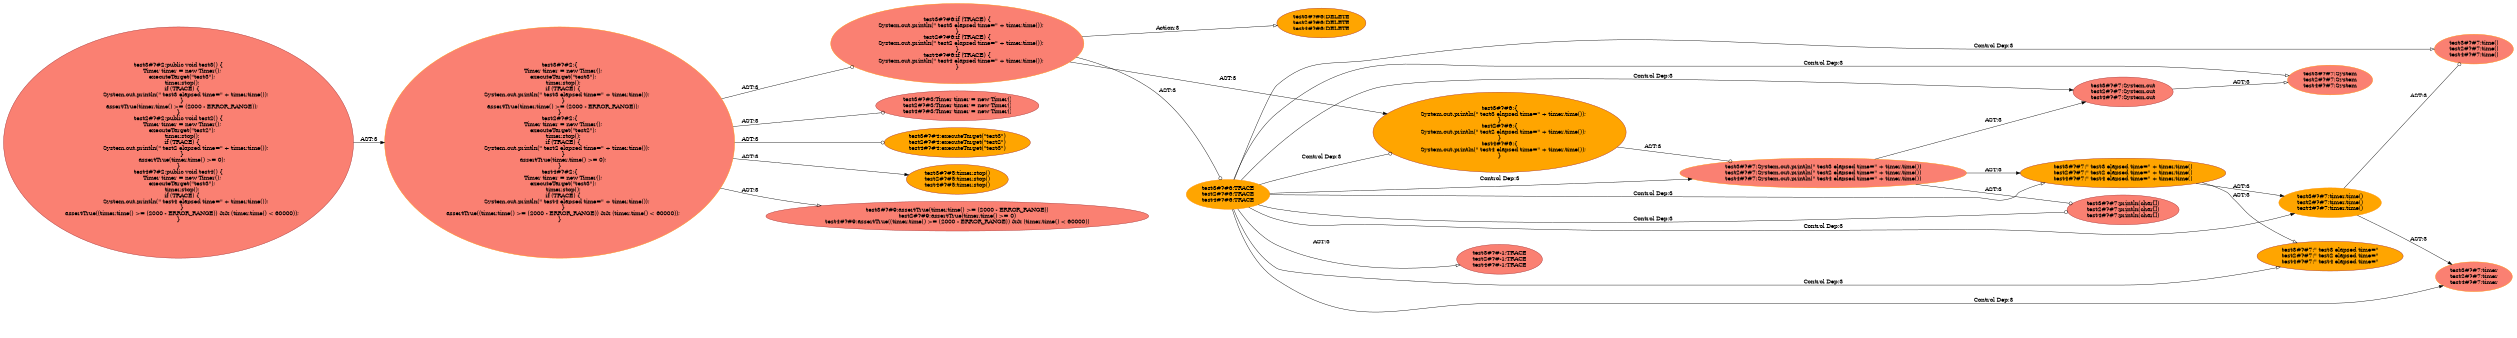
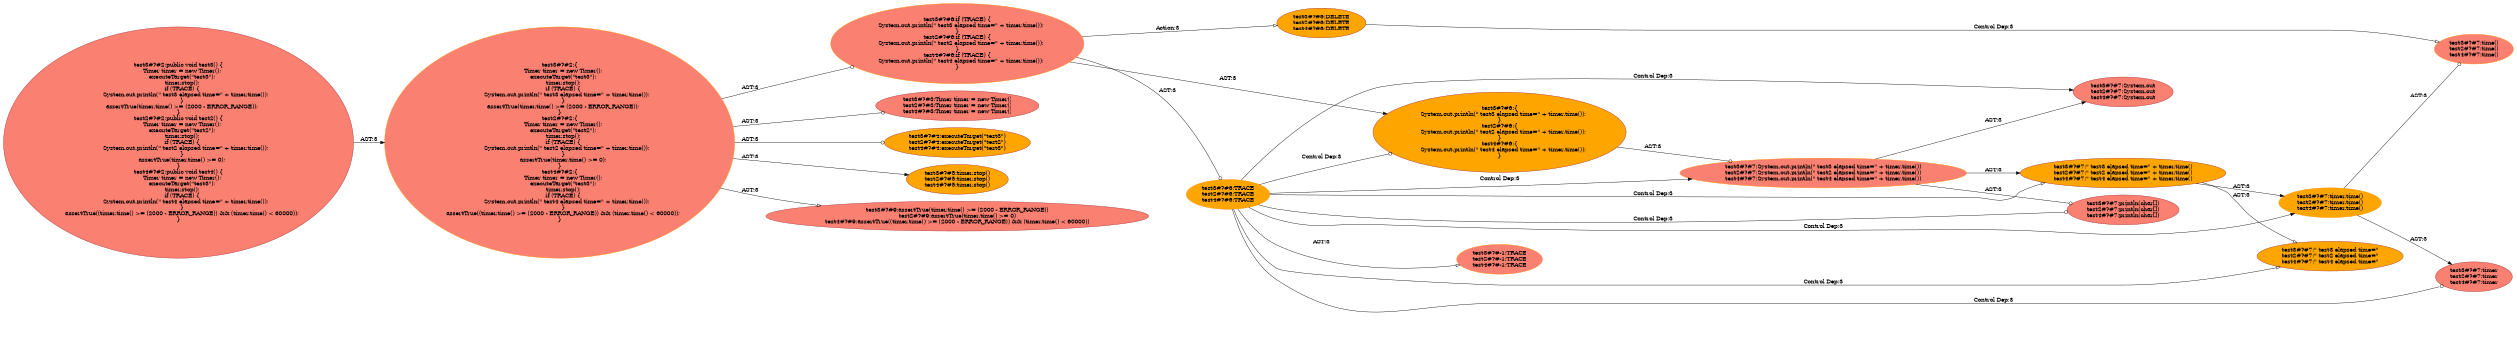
edge "test3#?#6:TRACE test2#?#6:TRACE test4#?#6:TRACE" -> "test3#?#7:time() test2#?#7:time() test4#?#7:time()": now "test3#?#6:DELETE test2#?#6:DELETE test4#?#6:DELETE" -> "test3#?#7:time() test2#?#7:time() test4#?#7:time()"
node "test3#?#7:System test2#?#7:System test4#?#7:System": removed
node "test3#?#-1:TRACE test2#?#-1:TRACE test4#?#-1:TRACE": color brown -> darkorange
node "test3#?#7:timer test2#?#7:timer test4#?#7:timer": color darkorange -> brown
edge "test3#?#6:TRACE test2#?#6:TRACE test4#?#6:TRACE" -> "test3#?#7:timer test2#?#7:timer test4#?#7:timer": arrowhead normal -> odot
